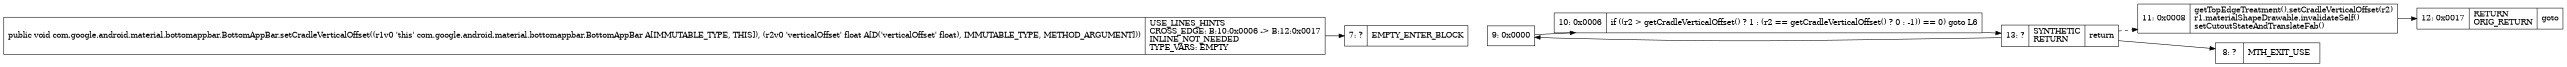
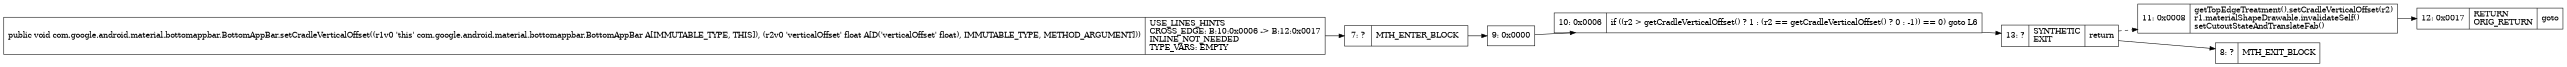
node "7: ?": text "EMPTY_ENTER_BLOCK" -> "MTH_ENTER_BLOCK"
node "13: ?": text "RETURN" -> "EXIT"
edge "13: ?" -> "9: 0x0000": now "7: ?" -> "9: 0x0000"
node "8: ?": text "MTH_EXIT_USE" -> "MTH_EXIT_BLOCK"
